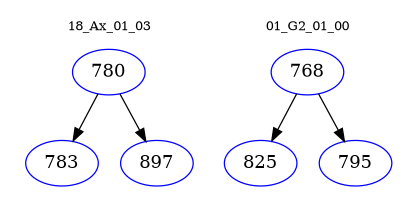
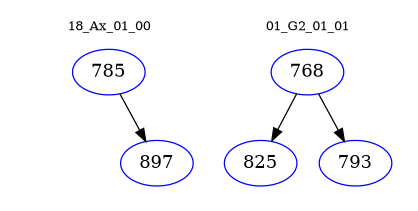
cluster "18_Ax_01_03": label "18_Ax_01_03" -> "18_Ax_01_00"
cluster "01_G2_01_00": label "01_G2_01_00" -> "01_G2_01_01"
node "780": label "780" -> "785"
node "783": removed
node "795": label "795" -> "793"
